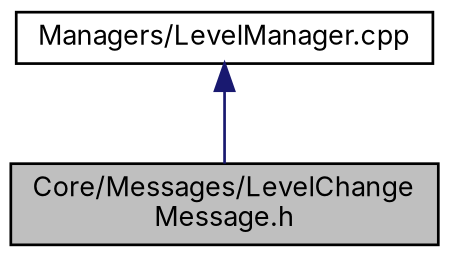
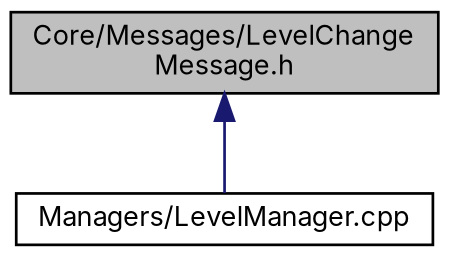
edge "Core/Messages/LevelChange Message.h" -> "Managers/LevelManager.cpp": reversed
